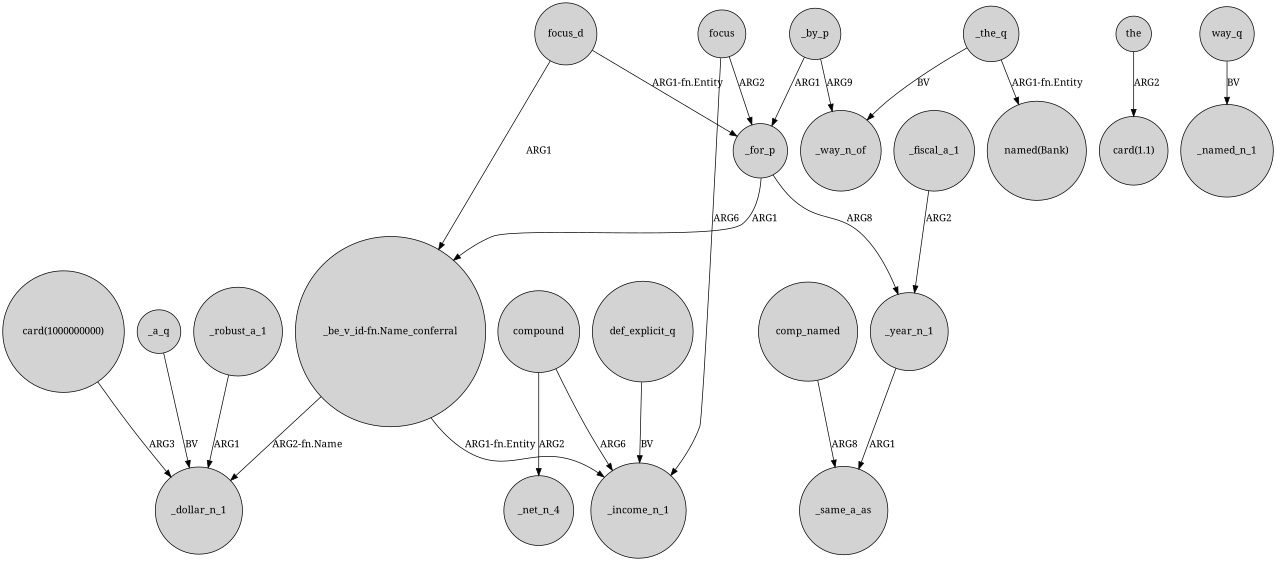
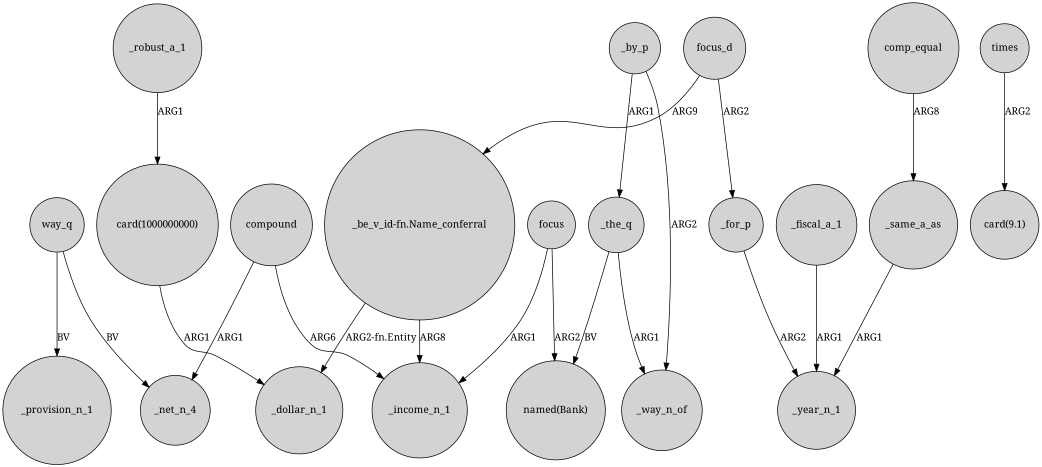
node "the": label "the" -> "times"
edge "focus_d" -> "_for_p": label "ARG1-fn.Entity" -> "ARG2"
edge "_by_p" -> "_way_n_of": label "ARG9" -> "ARG2"
edge "_the_q" -> "_way_n_of": label "BV" -> "ARG1"
edge "_the_q" -> "named(Bank)": label "ARG1-fn.Entity" -> "BV"
edge "focus" -> "_for_p": now "focus" -> "named(Bank)"
edge "_by_p" -> "_for_p": now "_by_p" -> "_the_q"
edge "focus_d" -> "_be_v_id-fn.Name_conferral": label "ARG1" -> "ARG9"
node "card(1.1)": label "card(1.1)" -> "card(9.1)"
node "_named_n_1": label "_named_n_1" -> "_provision_n_1"
edge "focus" -> "_income_n_1": label "ARG6" -> "ARG1"
edge "_for_p" -> "_year_n_1": label "ARG8" -> "ARG2"
edge "_fiscal_a_1" -> "_year_n_1": label "ARG2" -> "ARG1"
edge "_for_p" -> "_be_v_id-fn.Name_conferral": removed, label "ARG1"
edge "way_q" -> "_net_n_4": added, label "BV"
node "_a_q": removed
node "def_explicit_q": removed
node "comp_named": label "comp_named" -> "comp_equal"
edge "_year_n_1" -> "_same_a_as": reversed
edge "_robust_a_1" -> "_dollar_n_1": now "_robust_a_1" -> "card(1000000000)"
edge "card(1000000000)" -> "_dollar_n_1": label "ARG3" -> "ARG1"
edge "_be_v_id-fn.Name_conferral" -> "_dollar_n_1": label "ARG2-fn.Name" -> "ARG2-fn.Entity"
edge "_be_v_id-fn.Name_conferral" -> "_income_n_1": label "ARG1-fn.Entity" -> "ARG8"
edge "compound" -> "_net_n_4": label "ARG2" -> "ARG1"
